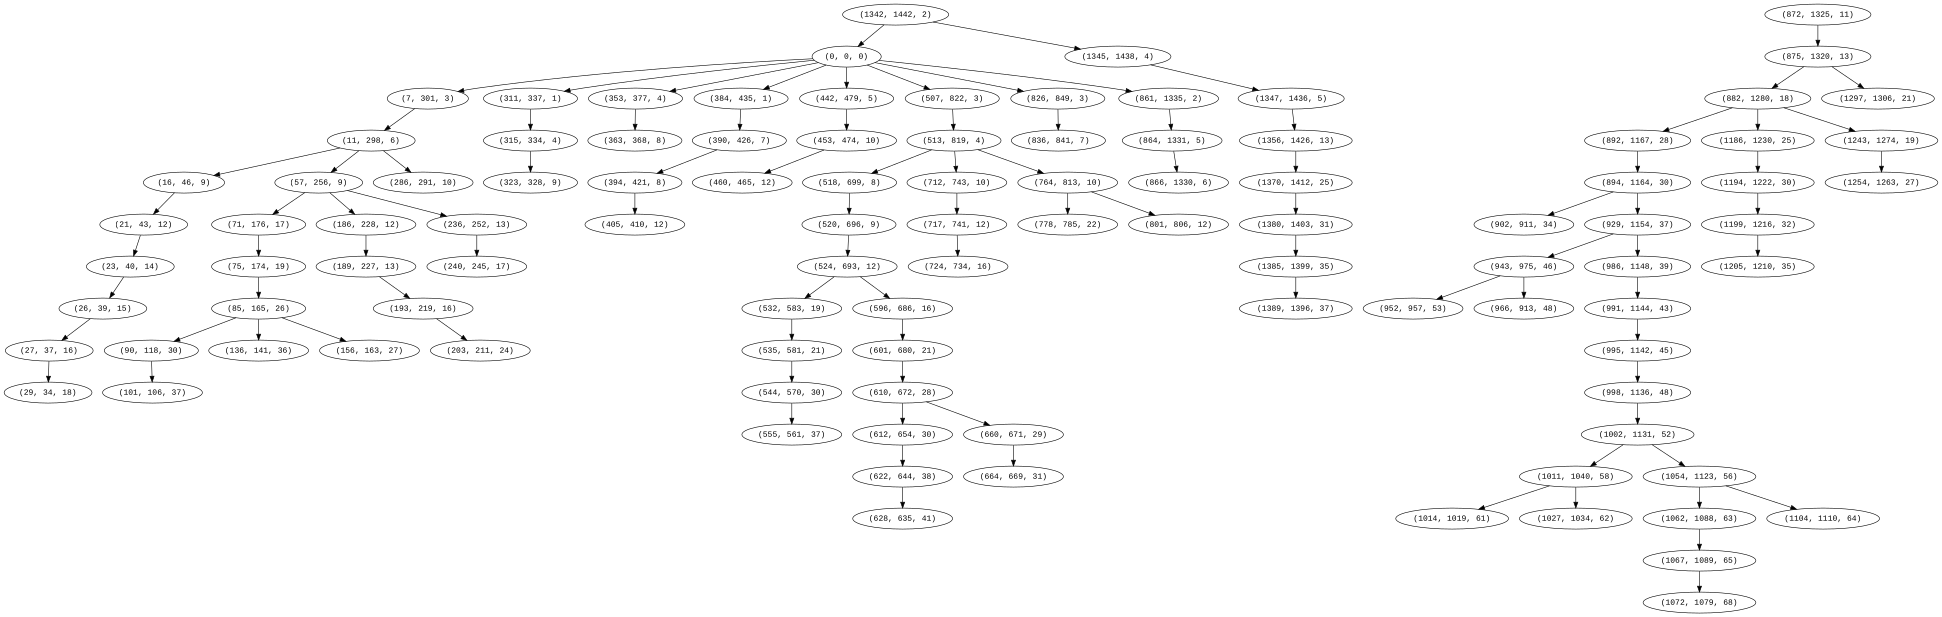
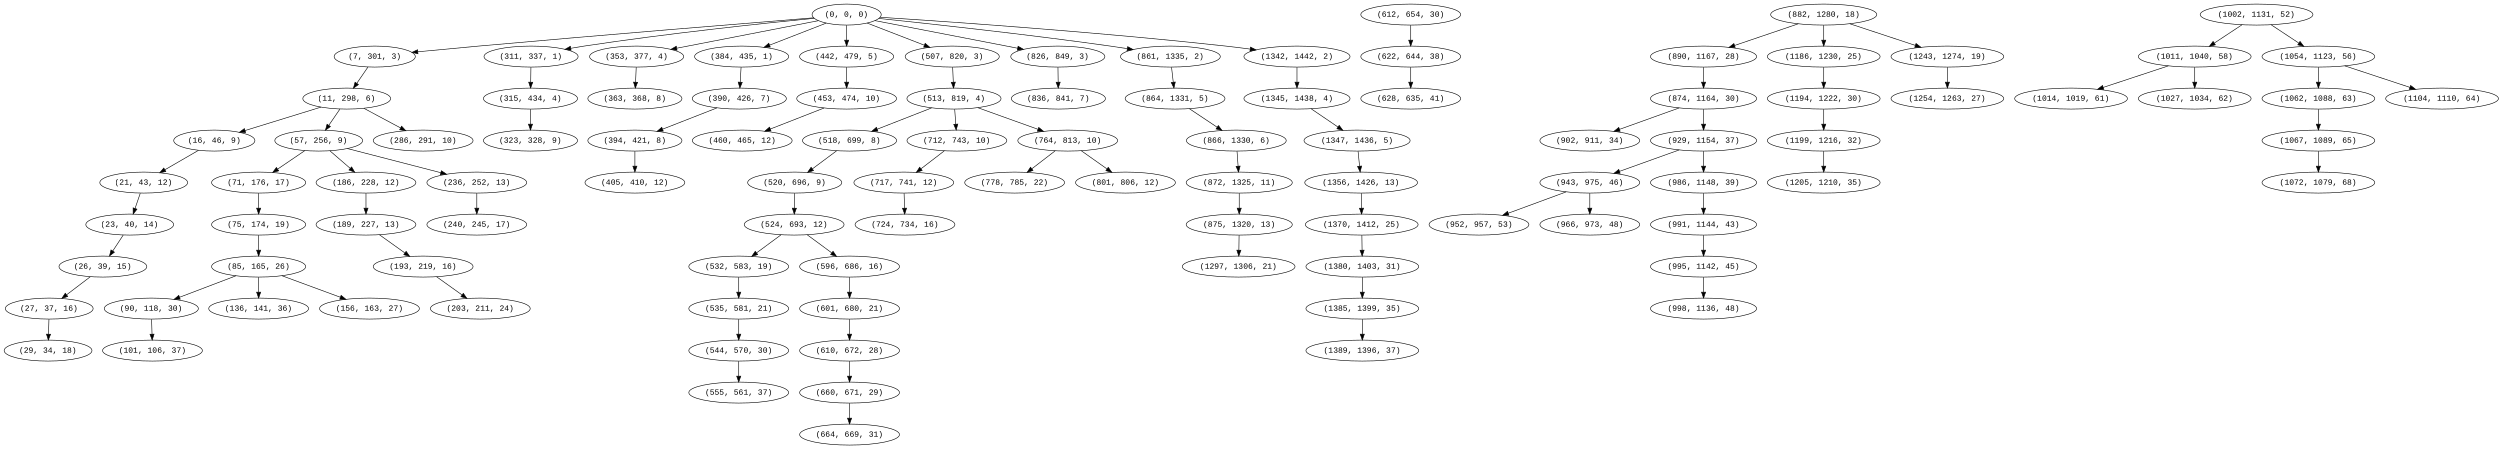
edge "(1342, 1442, 2)" -> "(0, 0, 0)": reversed
edge "(875, 1320, 13)" -> "(882, 1280, 18)": removed
node "(507, 822, 3)": label "(507, 822, 3)" -> "(507, 820, 3)"
node "(315, 334, 4)": label "(315, 334, 4)" -> "(315, 434, 4)"
node "(892, 1167, 28)": label "(892, 1167, 28)" -> "(890, 1167, 28)"
edge "(866, 1330, 6)" -> "(872, 1325, 11)": added
node "(894, 1164, 30)": label "(894, 1164, 30)" -> "(874, 1164, 30)"
node "(966, 913, 48)": label "(966, 913, 48)" -> "(966, 973, 48)"
edge "(610, 672, 28)" -> "(612, 654, 30)": removed
edge "(998, 1136, 48)" -> "(1002, 1131, 52)": removed
